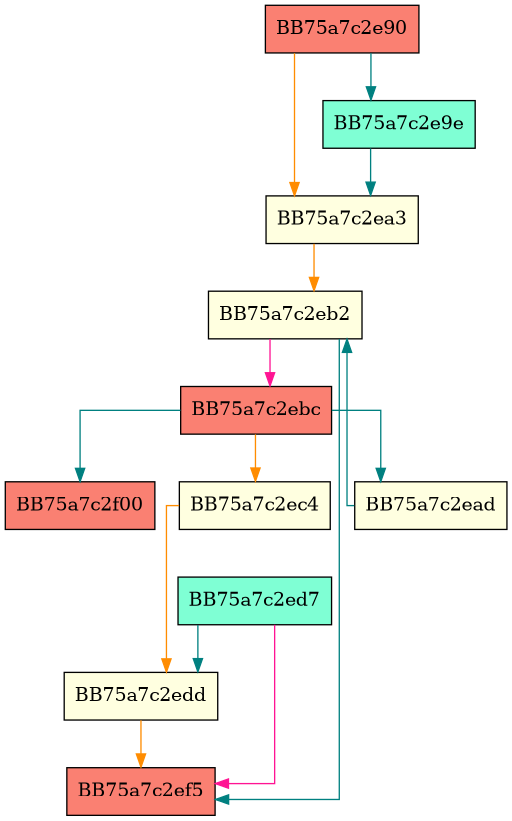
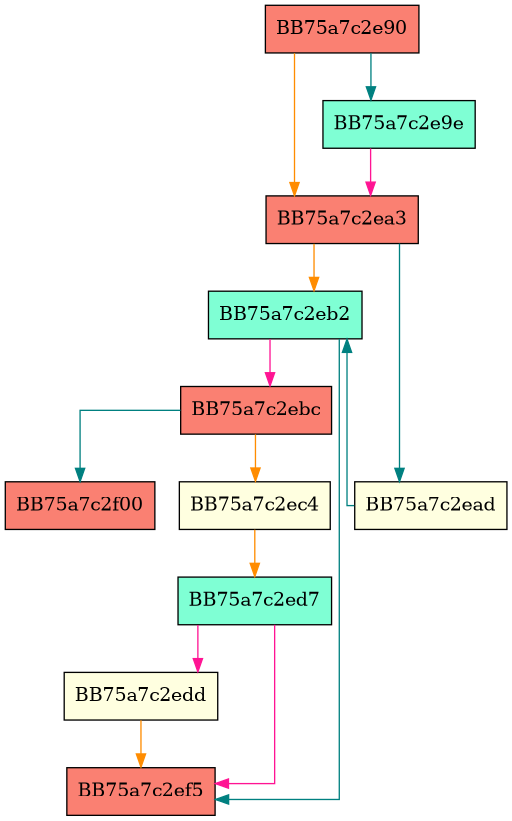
edge "BB75a7c2e9e" -> "BB75a7c2ea3": color teal -> deeppink
node "BB75a7c2ea3": fillcolor lightyellow -> salmon
node "BB75a7c2eb2": fillcolor lightyellow -> aquamarine
edge "BB75a7c2ebc" -> "BB75a7c2ead": now "BB75a7c2ea3" -> "BB75a7c2ead"
edge "BB75a7c2ec4" -> "BB75a7c2edd": now "BB75a7c2ec4" -> "BB75a7c2ed7"
edge "BB75a7c2ed7" -> "BB75a7c2edd": color teal -> deeppink
